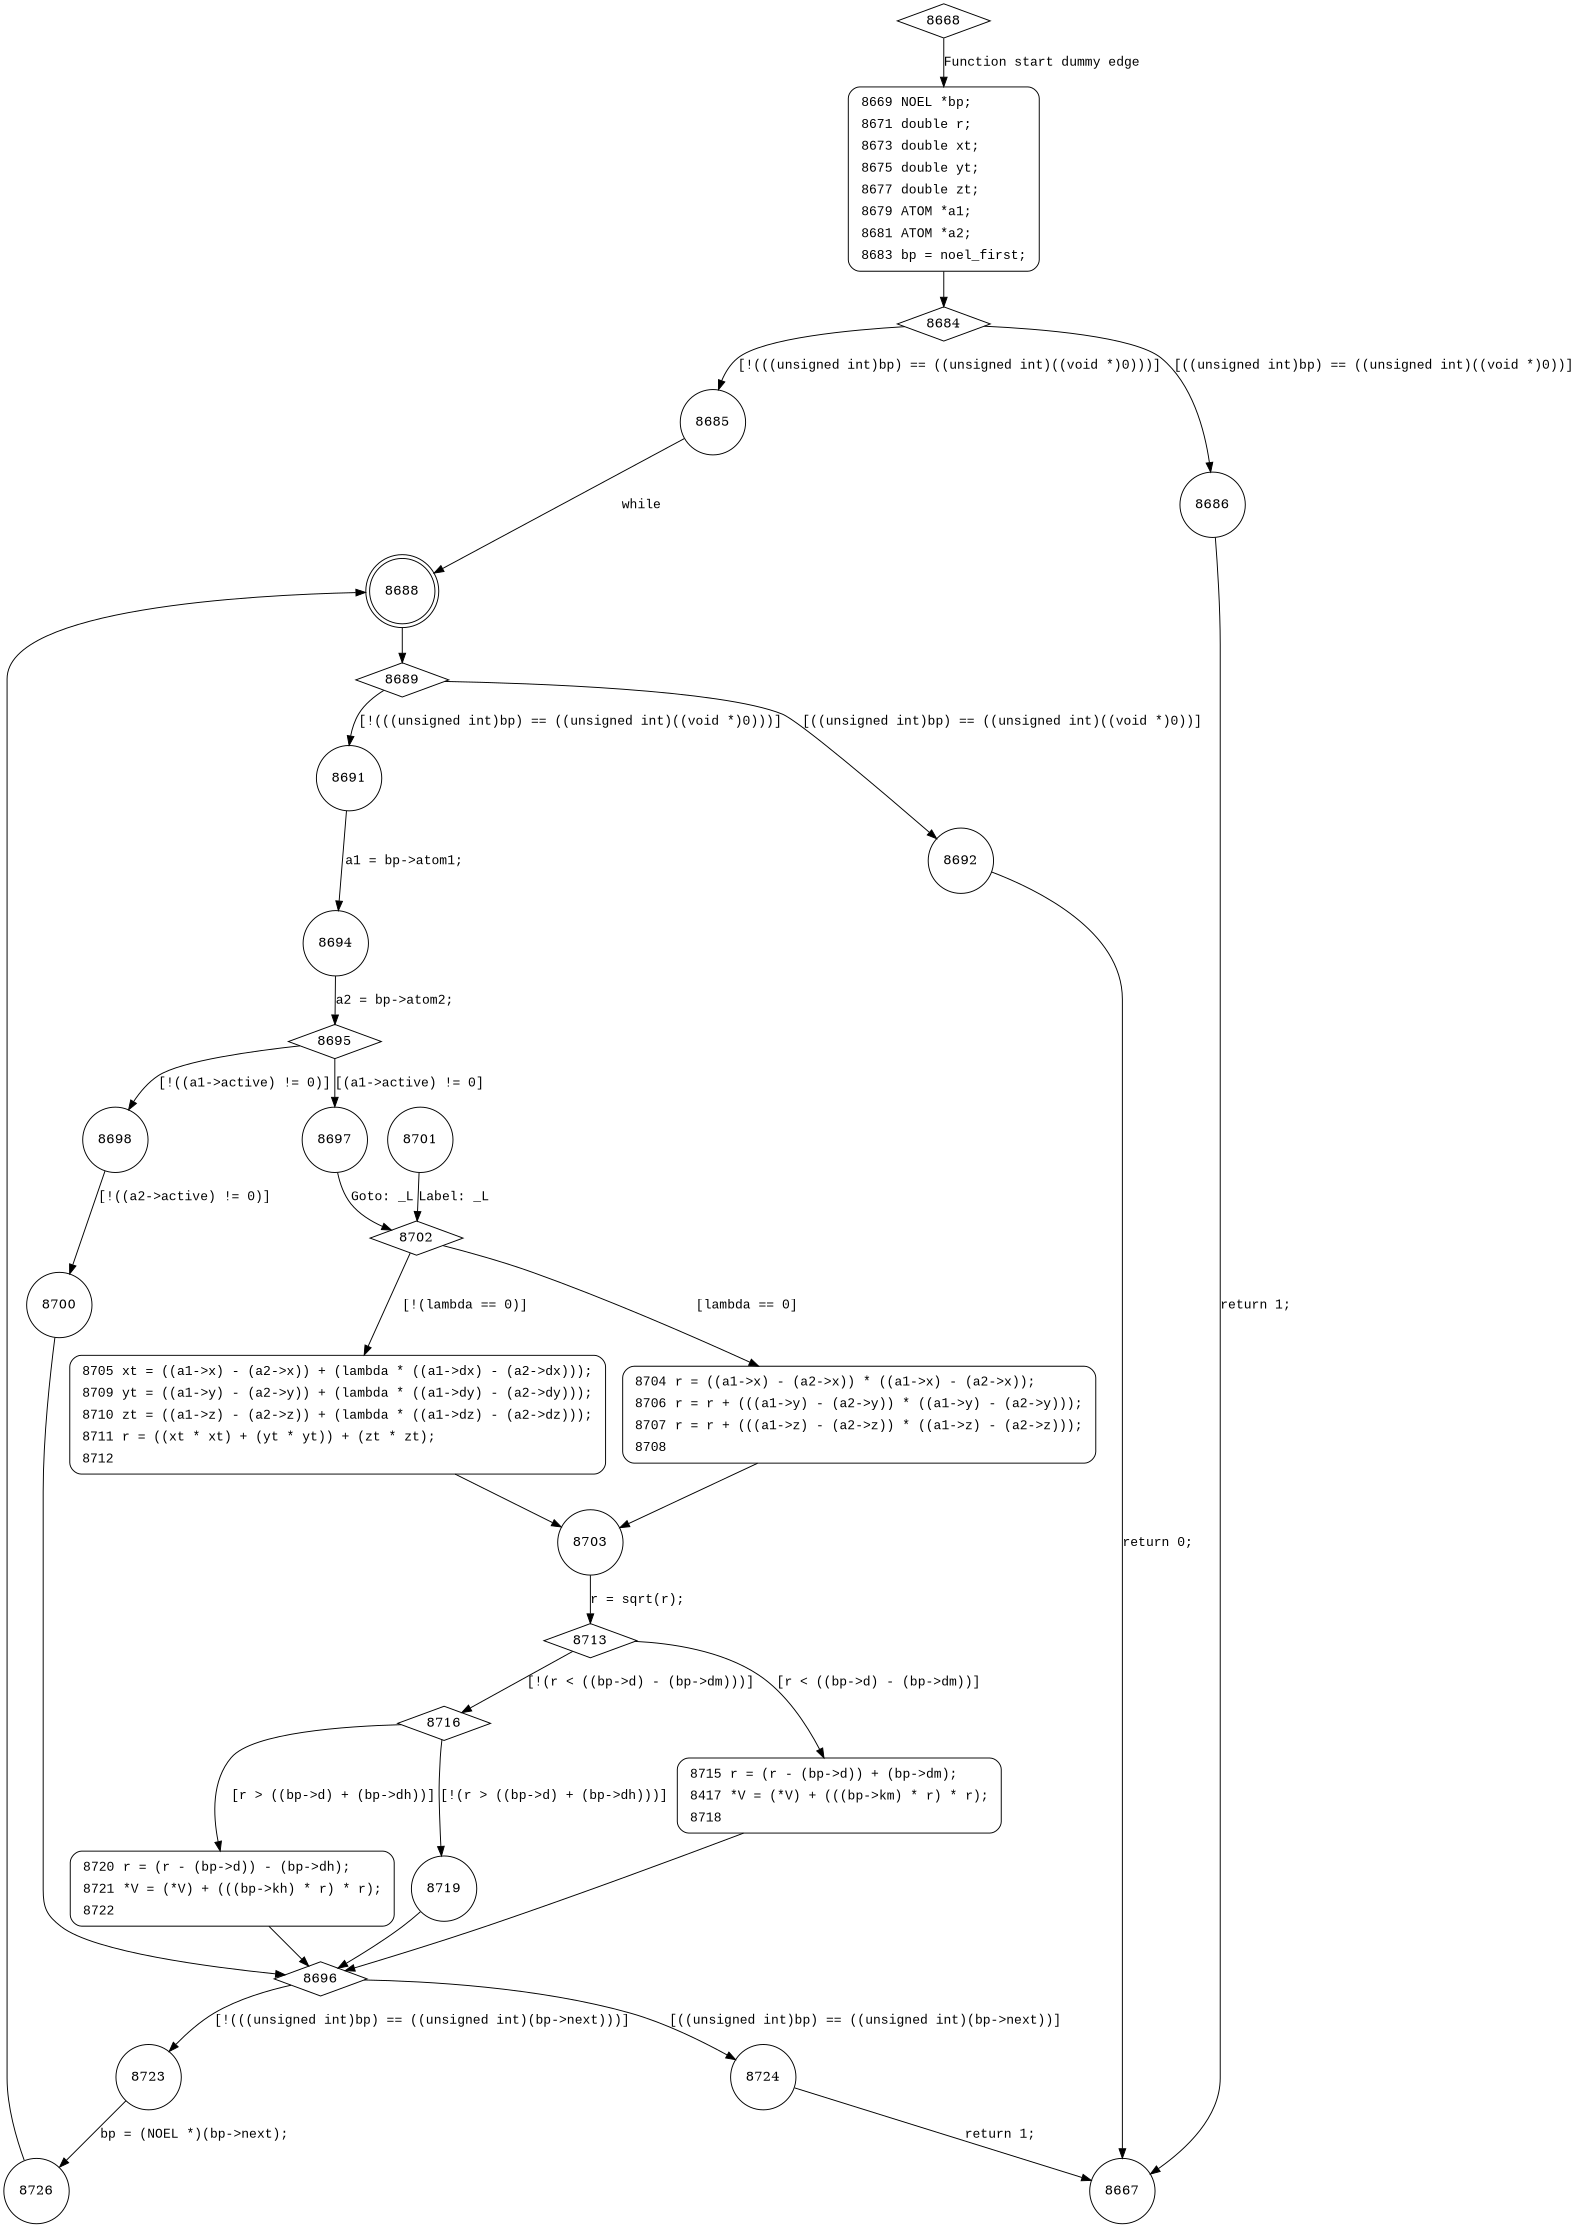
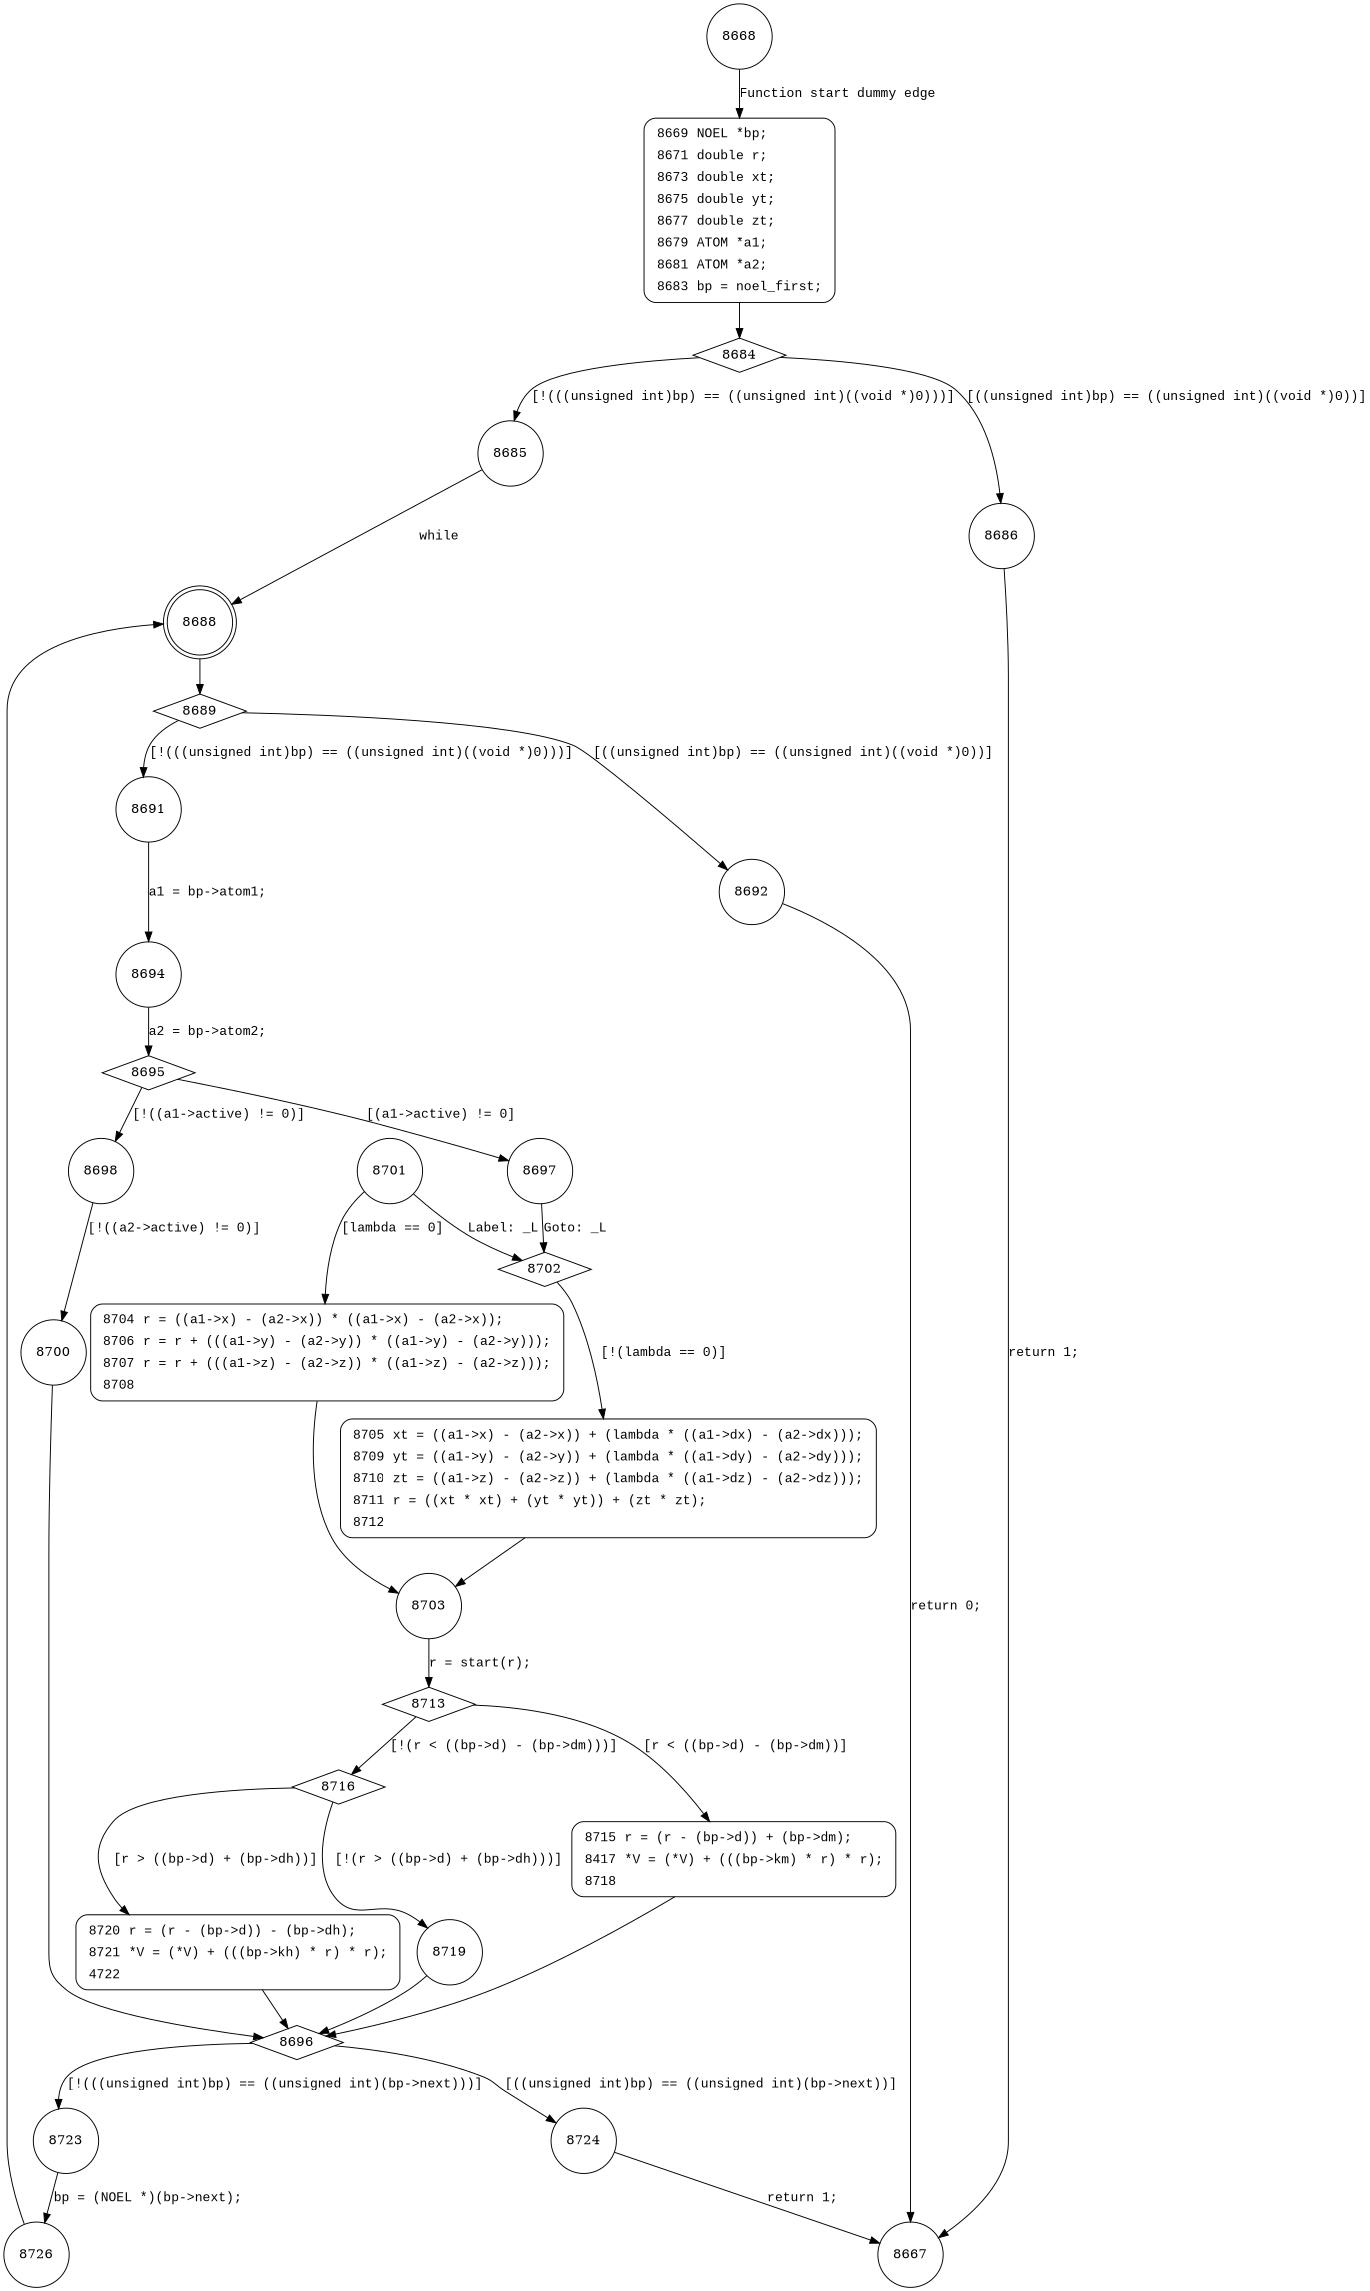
node "8668": shape diamond -> circle
edge "8702" -> "8704": now "8701" -> "8704"
edge "8703" -> "8713": label "r = sqrt(r);" -> "r = start(r);"
node "8720": text "8722" -> "4722"
